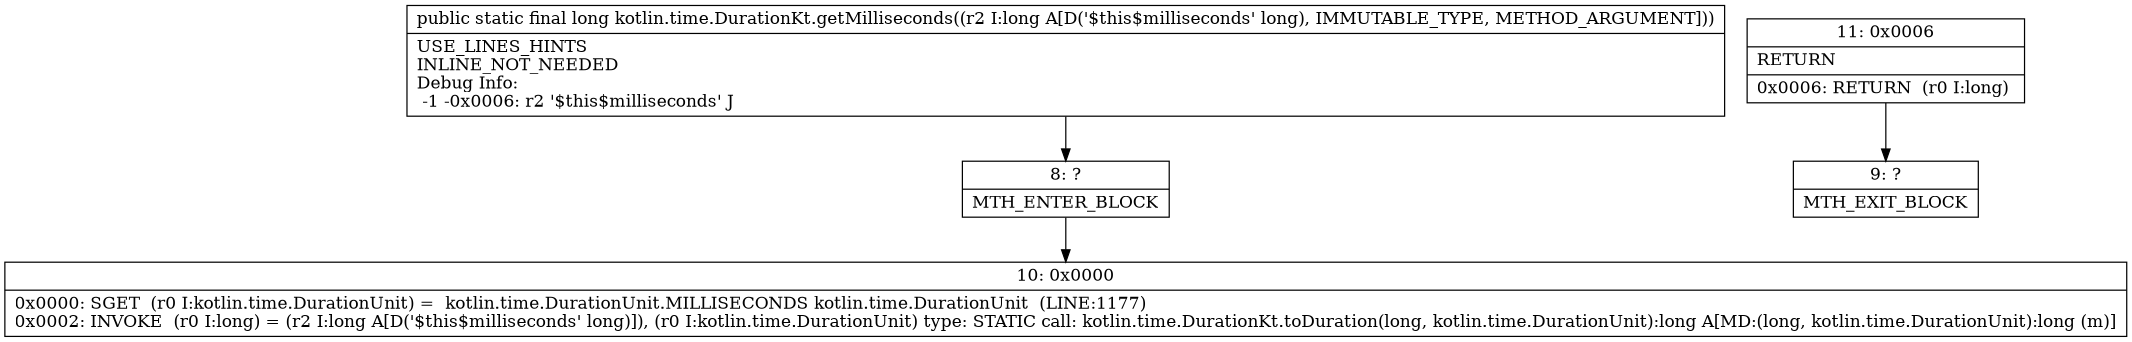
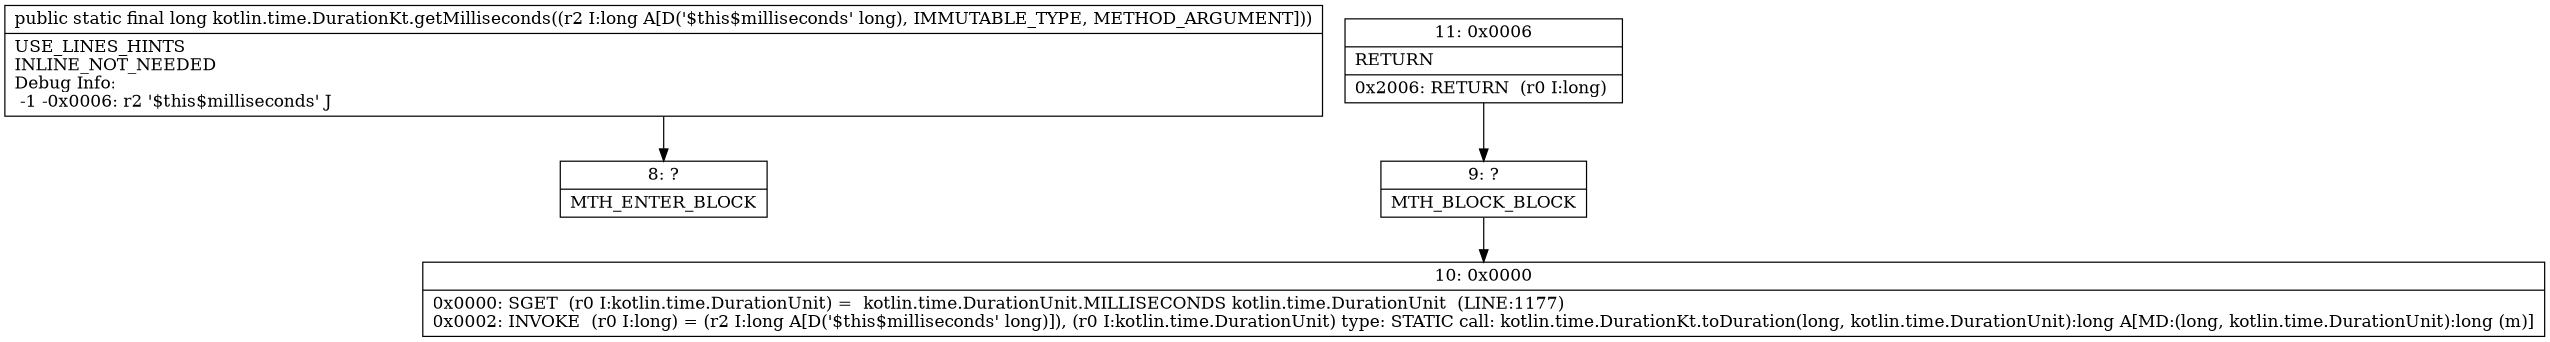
node "11: 0x0006": text "0x0006: RETURN  (r0 I:long)" -> "0x2006: RETURN  (r0 I:long)"
node "9: ?": text "MTH_EXIT_BLOCK" -> "MTH_BLOCK_BLOCK"
edge "8: ?" -> "10: 0x0000": now "9: ?" -> "10: 0x0000"
